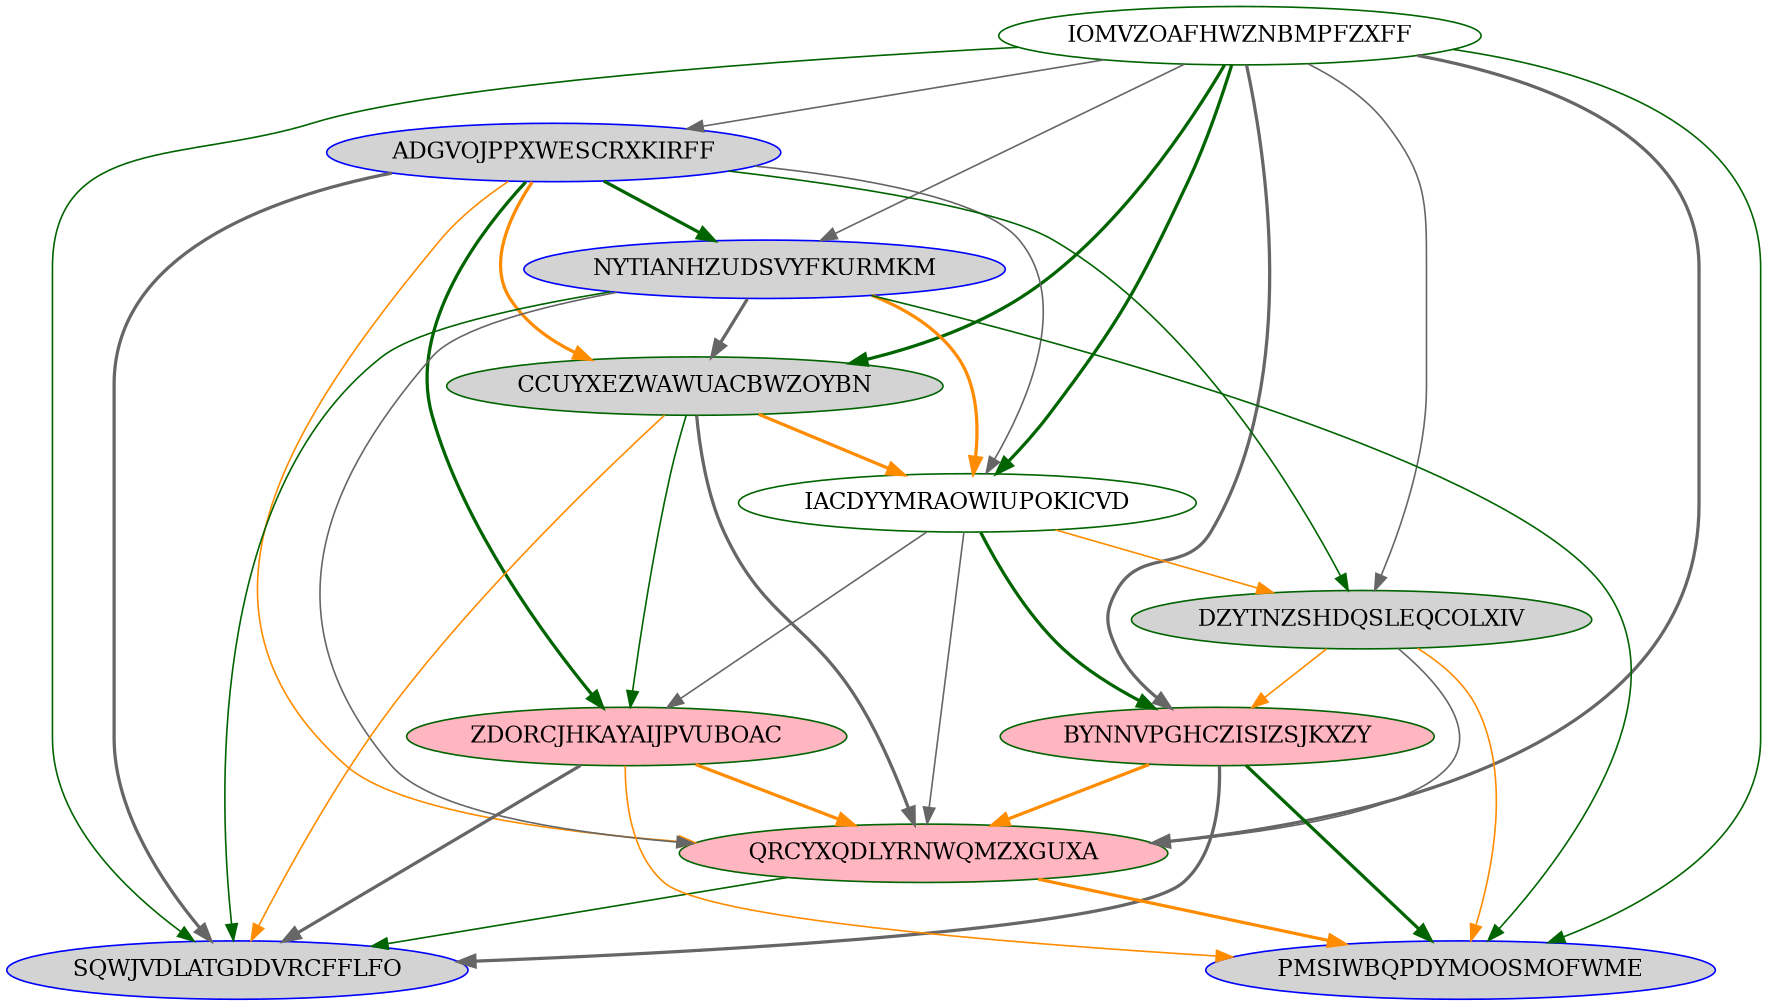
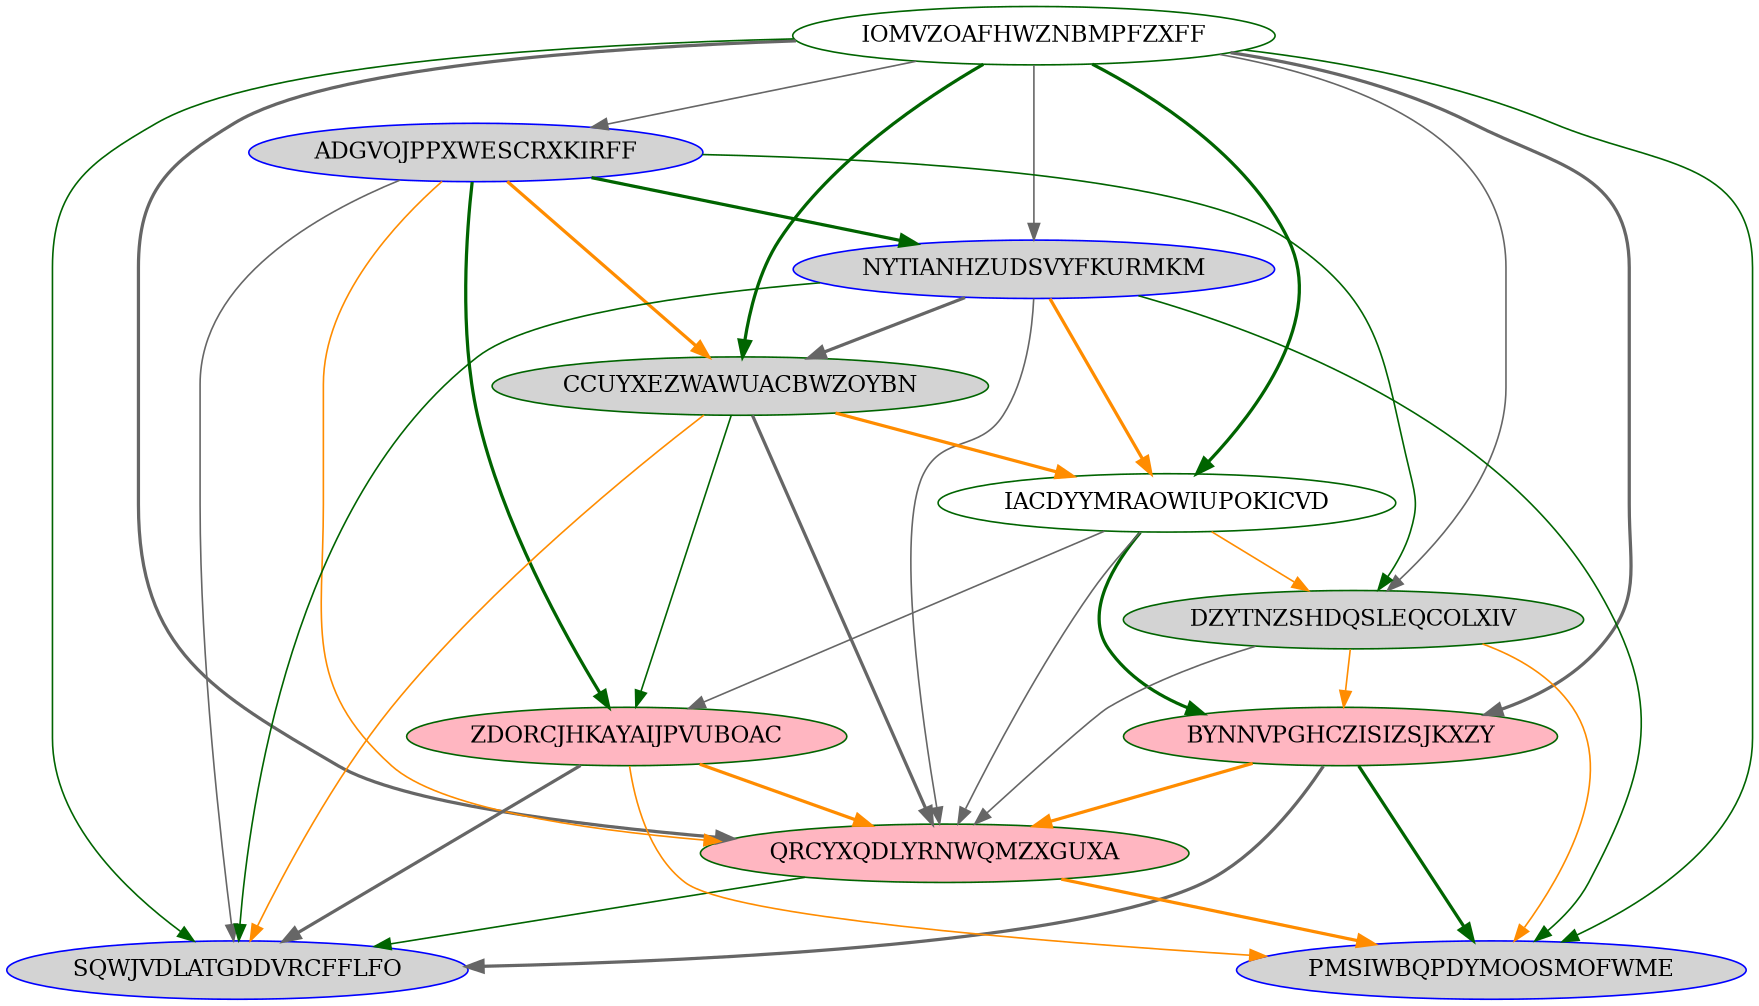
edge "ADGVOJPPXWESCRXKIRFF" -> "IACDYYMRAOWIUPOKICVD": removed
edge "ADGVOJPPXWESCRXKIRFF" -> "SQWJVDLATGDDVRCFFLFO": style bold -> solid
